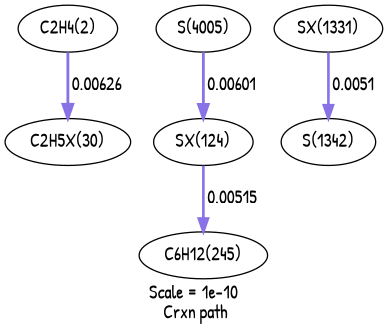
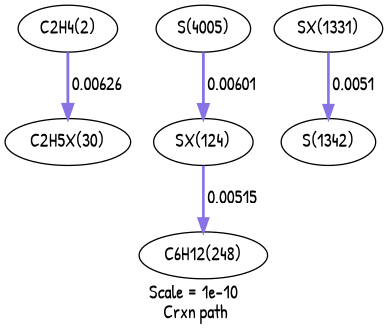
node "C6H12(245)": label "C6H12(245)" -> "C6H12(248)"
